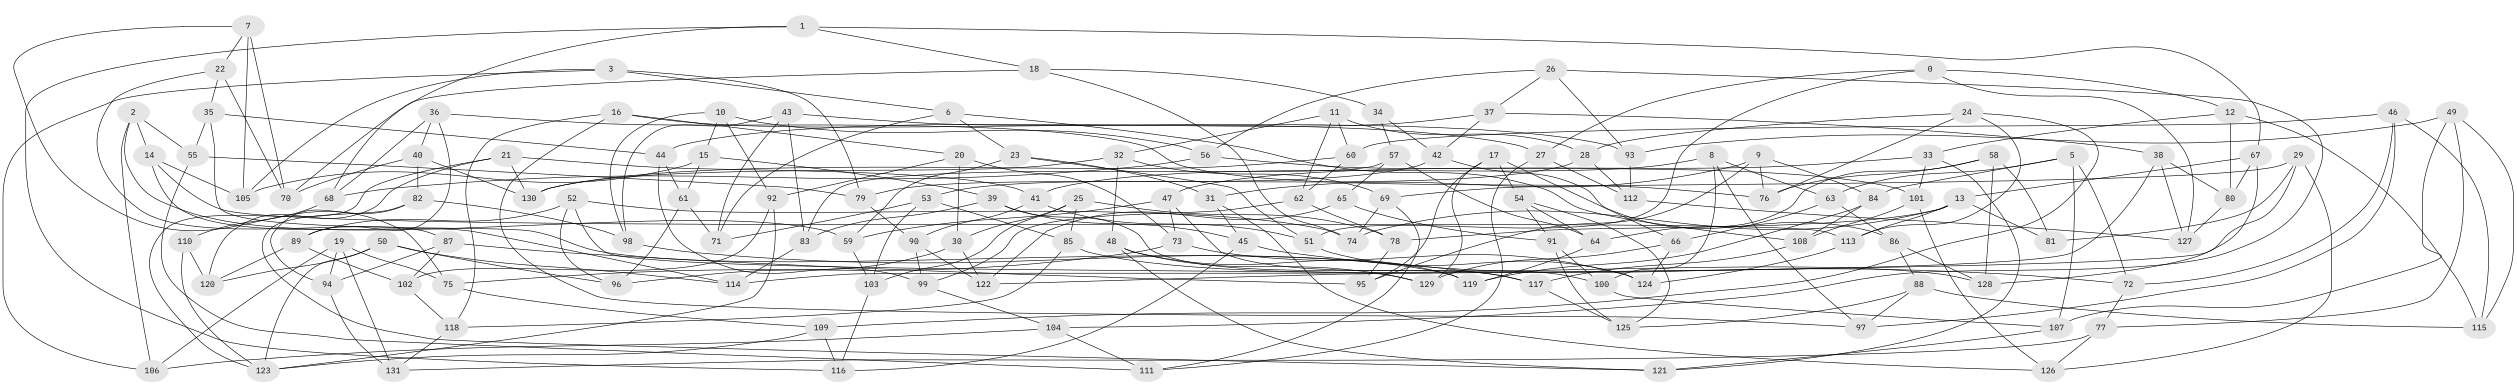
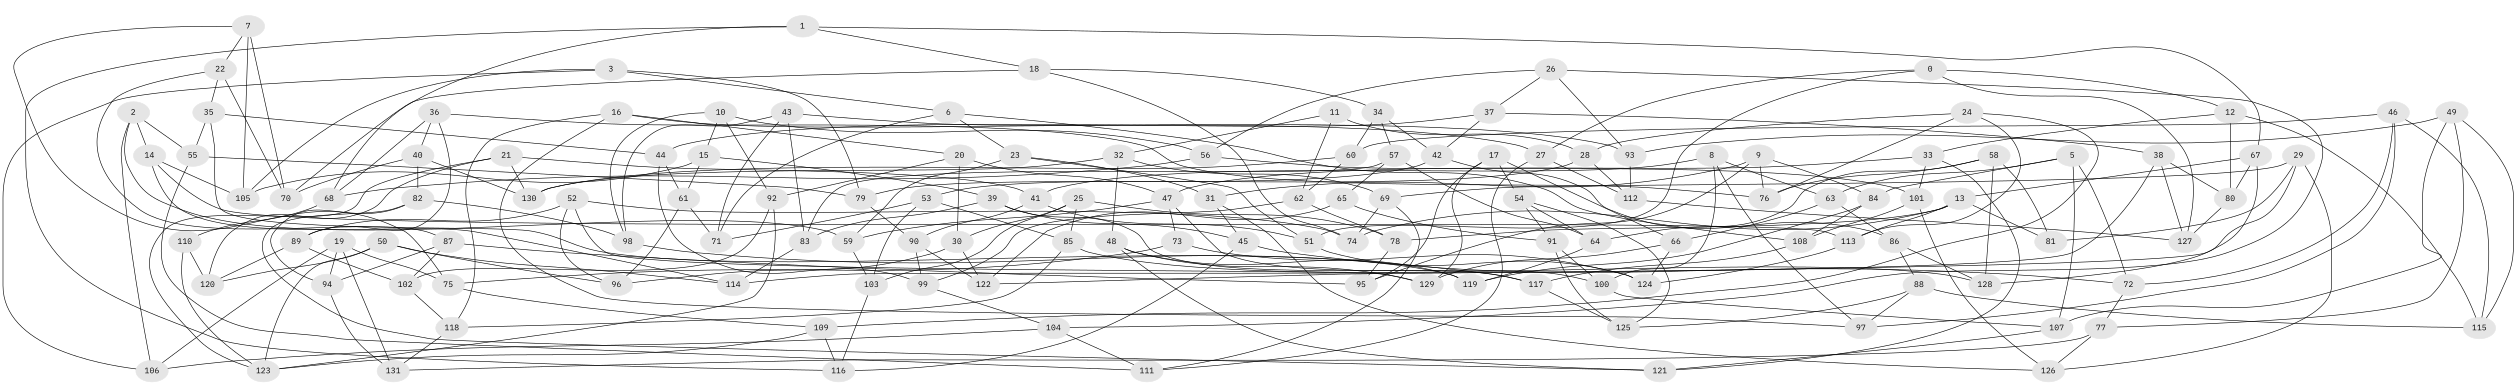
edge "11" -- "60": now "34" -- "60"
edge "20" -- "73": now "20" -- "47"
